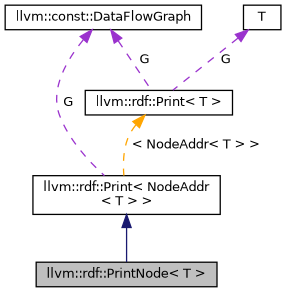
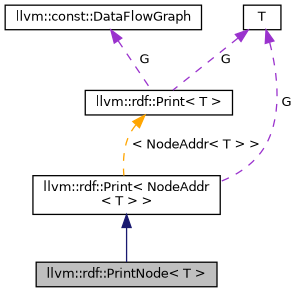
edge "llvm::rdf::Print< NodeAddr < T > >" -> "llvm::const::DataFlowGraph": now "llvm::rdf::Print< NodeAddr < T > >" -> "T"
